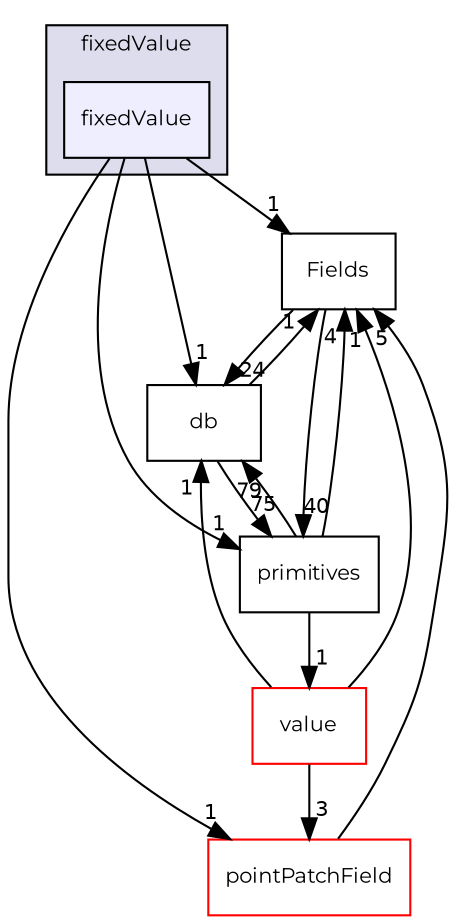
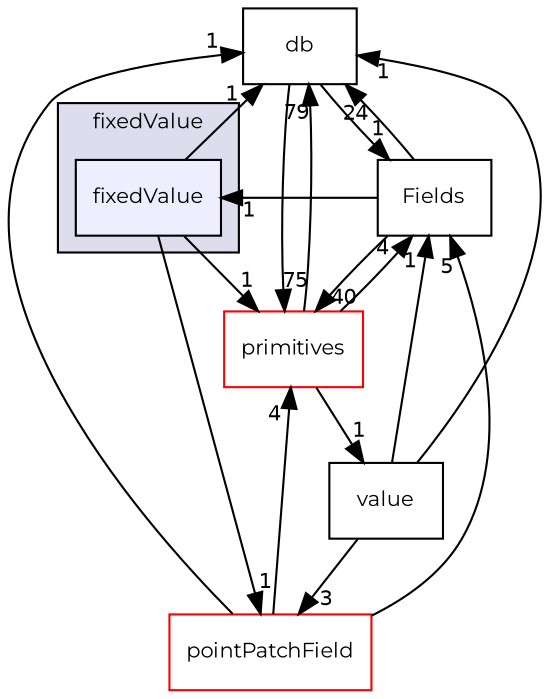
edge "fixedValue" -> "Fields": reversed
edge "pointPatchField" -> "db": added
edge "pointPatchField" -> "primitives": added
node "primitives": color black -> red
node "value": color red -> black
